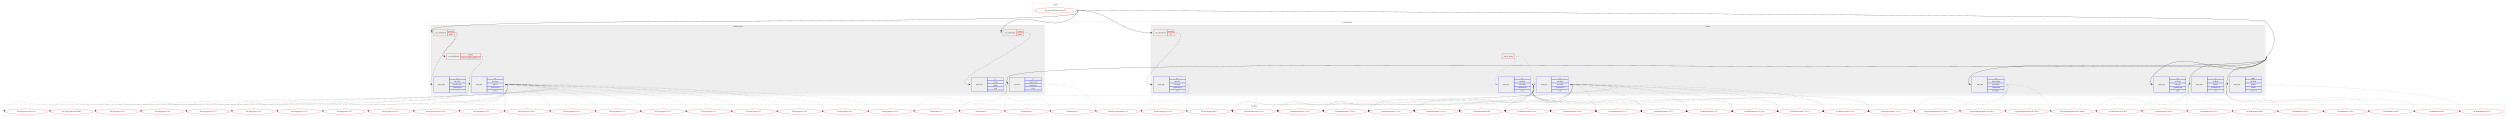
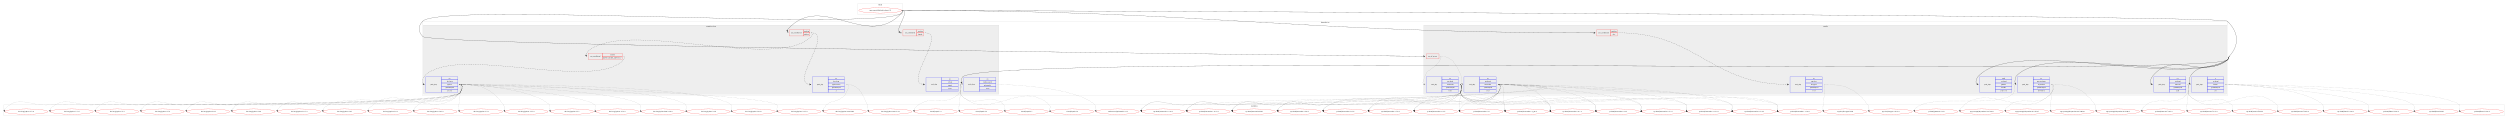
edge "app-accessibility/sphinxbase-0.8" -> "any_of_group": added
